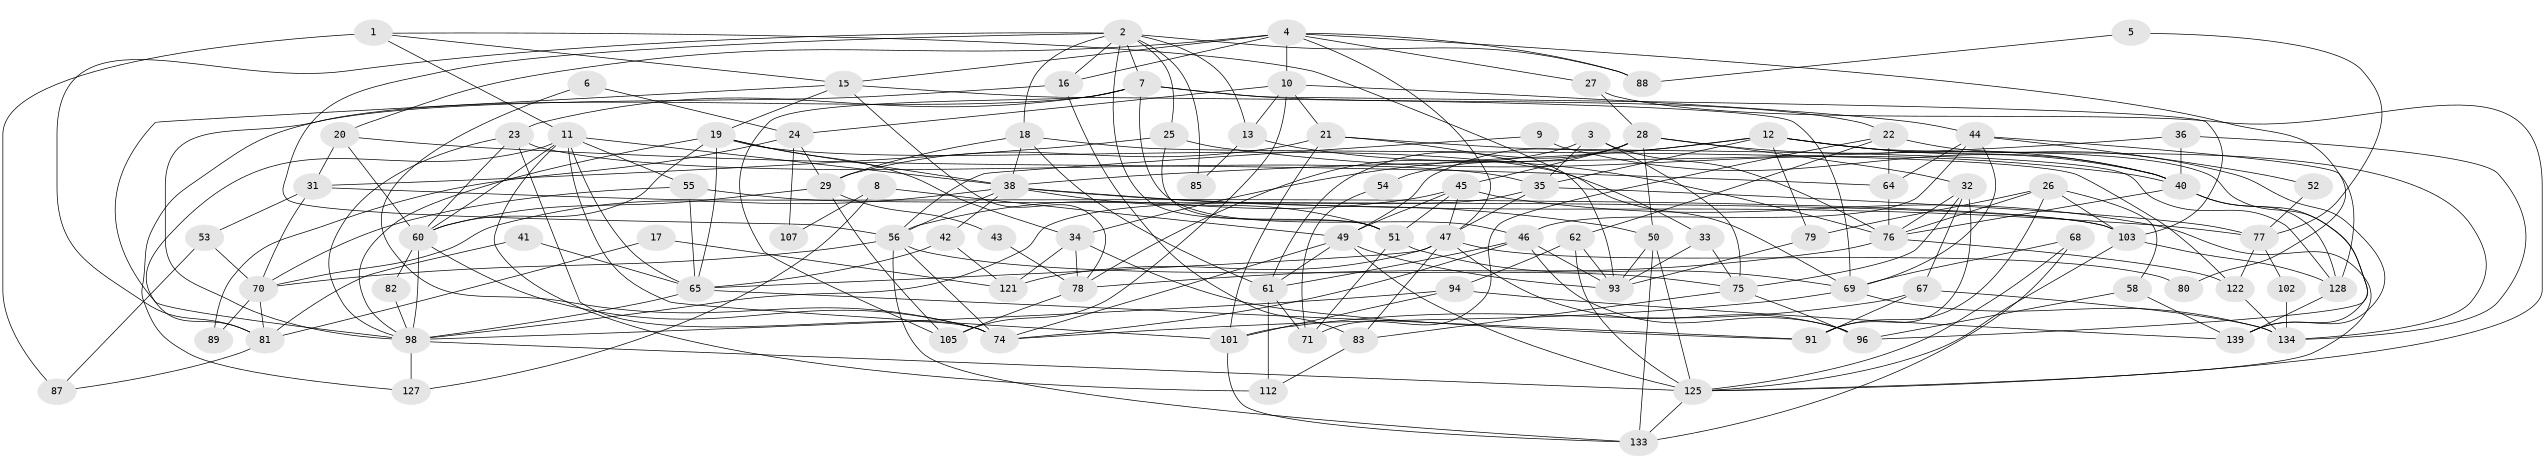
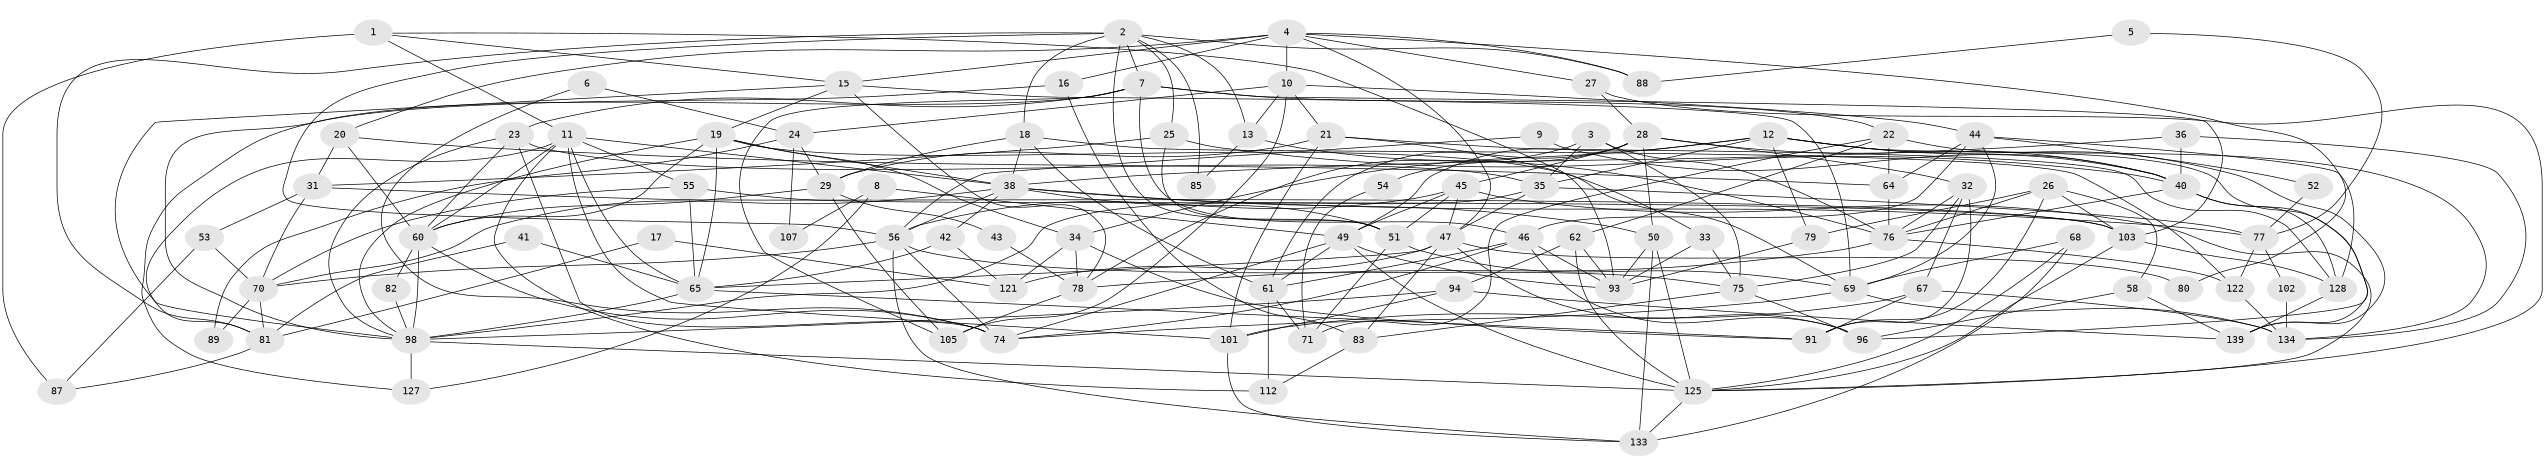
edge "2" -- "16": removed
